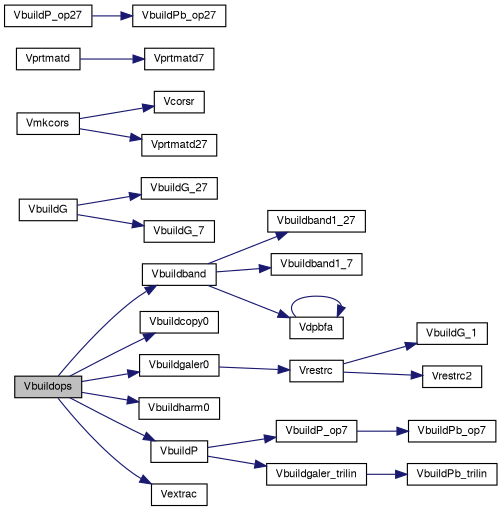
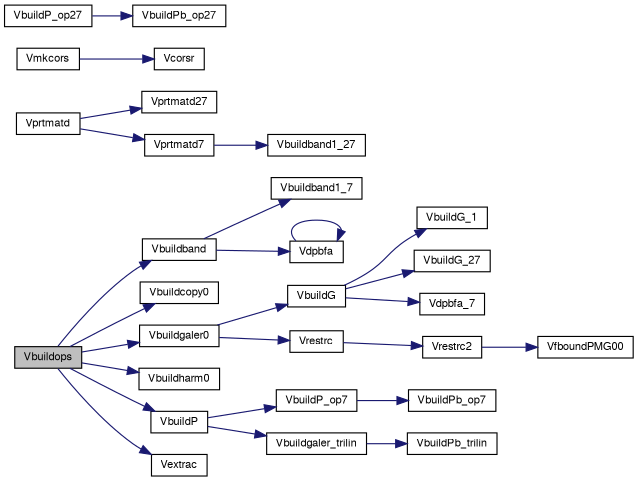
edge "Vmkcors" -> "Vprtmatd27": now "Vprtmatd" -> "Vprtmatd27"
node "VbuildG_7": label "VbuildG_7" -> "Vdpbfa_7"
edge "Vbuildband" -> "Vbuildband1_27": now "Vprtmatd7" -> "Vbuildband1_27"
edge "Vbuildgaler0" -> "VbuildG": added
node "VfboundPMG00": added
edge "Vrestrc" -> "VbuildG_1": now "VbuildG" -> "VbuildG_1"
